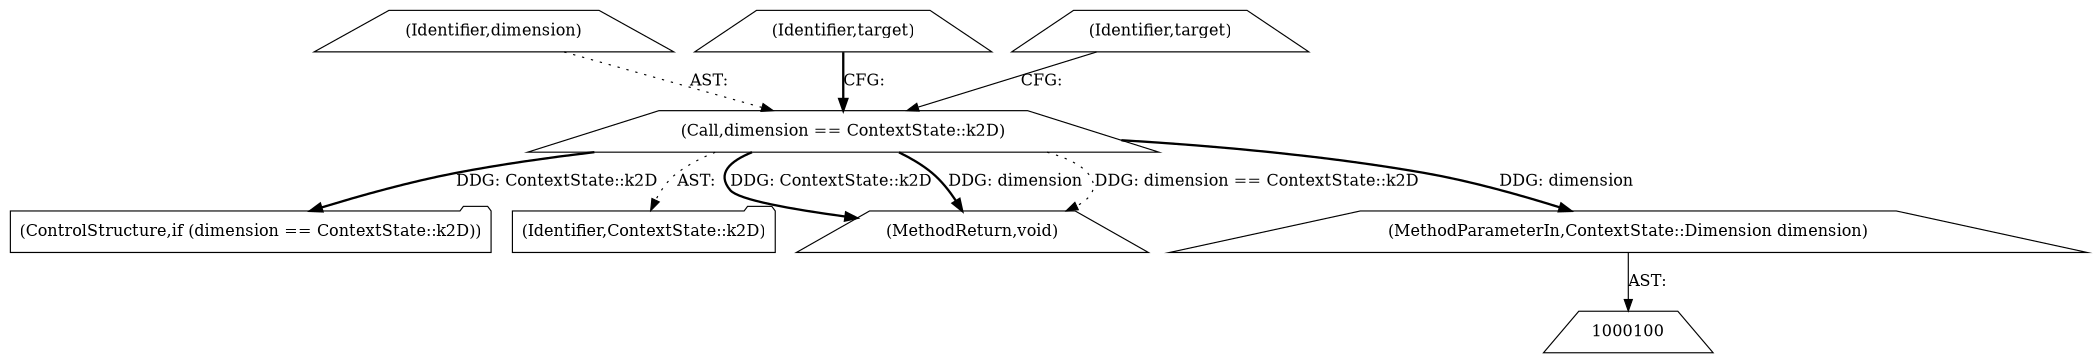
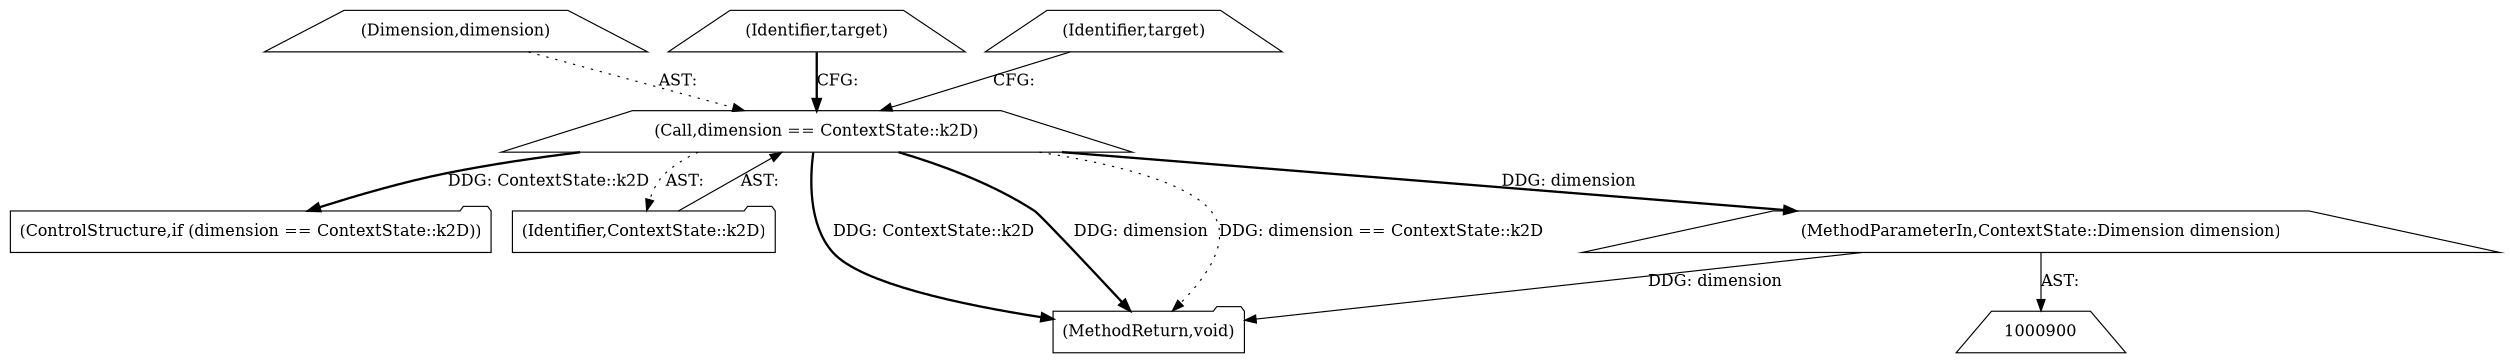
node "(Identifier,dimension)": label "(Identifier,dimension)" -> "(Dimension,dimension)"
edge "(Identifier,ContextState::k2D)" -> "(Call,dimension == ContextState::k2D)": added, label "AST:"
node "(MethodReturn,void)": shape trapezium -> folder
edge "(MethodParameterIn,ContextState::Dimension dimension)" -> "(MethodReturn,void)": added, label "DDG: dimension"
node "1000100": label "1000100" -> "1000900"
